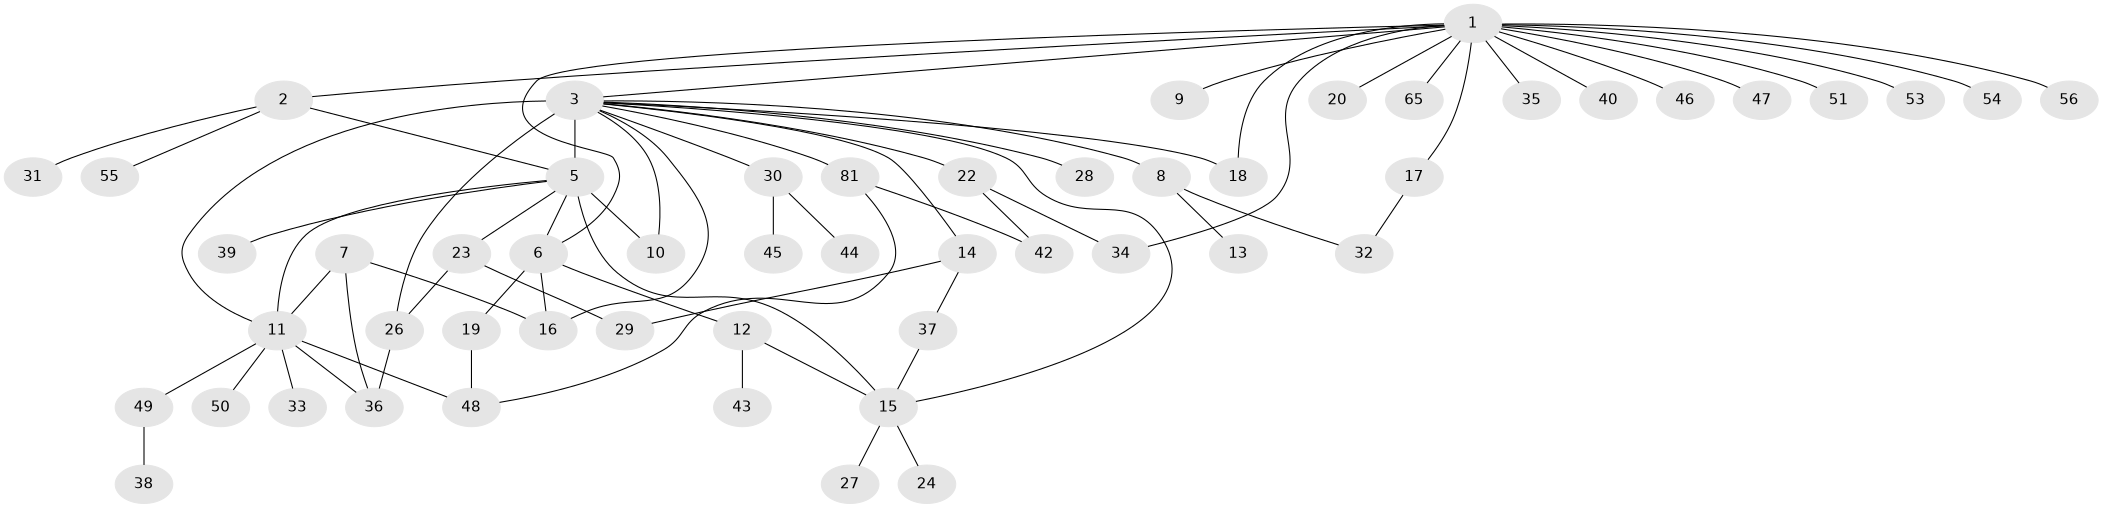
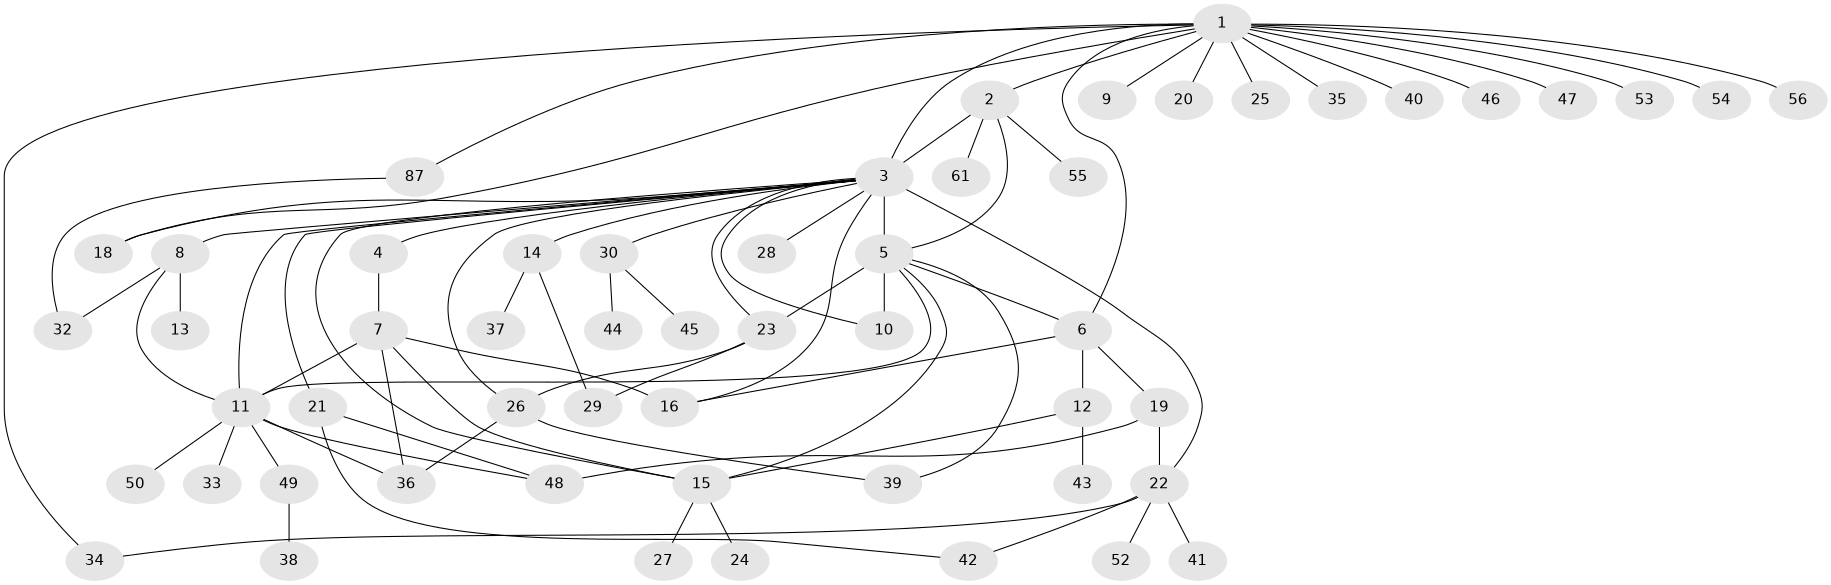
node "65": label "65" -> "25"
node "51": removed
edge "2" -- "3": added
node "31": label "31" -> "61"
node "81": label "81" -> "21"
node "17": label "17" -> "87"
edge "3" -- "23": added
node "4": added
edge "8" -- "11": added
edge "37" -- "15": now "7" -- "15"
edge "19" -- "22": added
edge "26" -- "39": added
node "52": added
node "41": added
